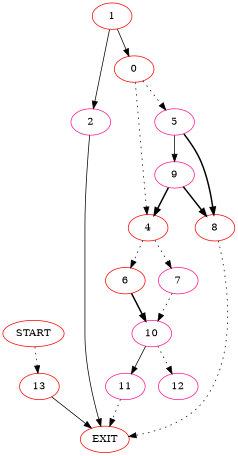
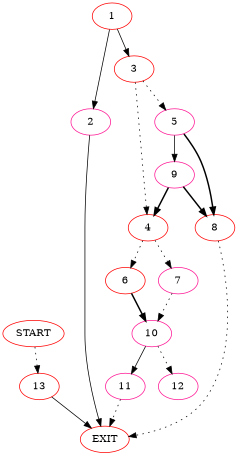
node "0": label "0" -> "3"
